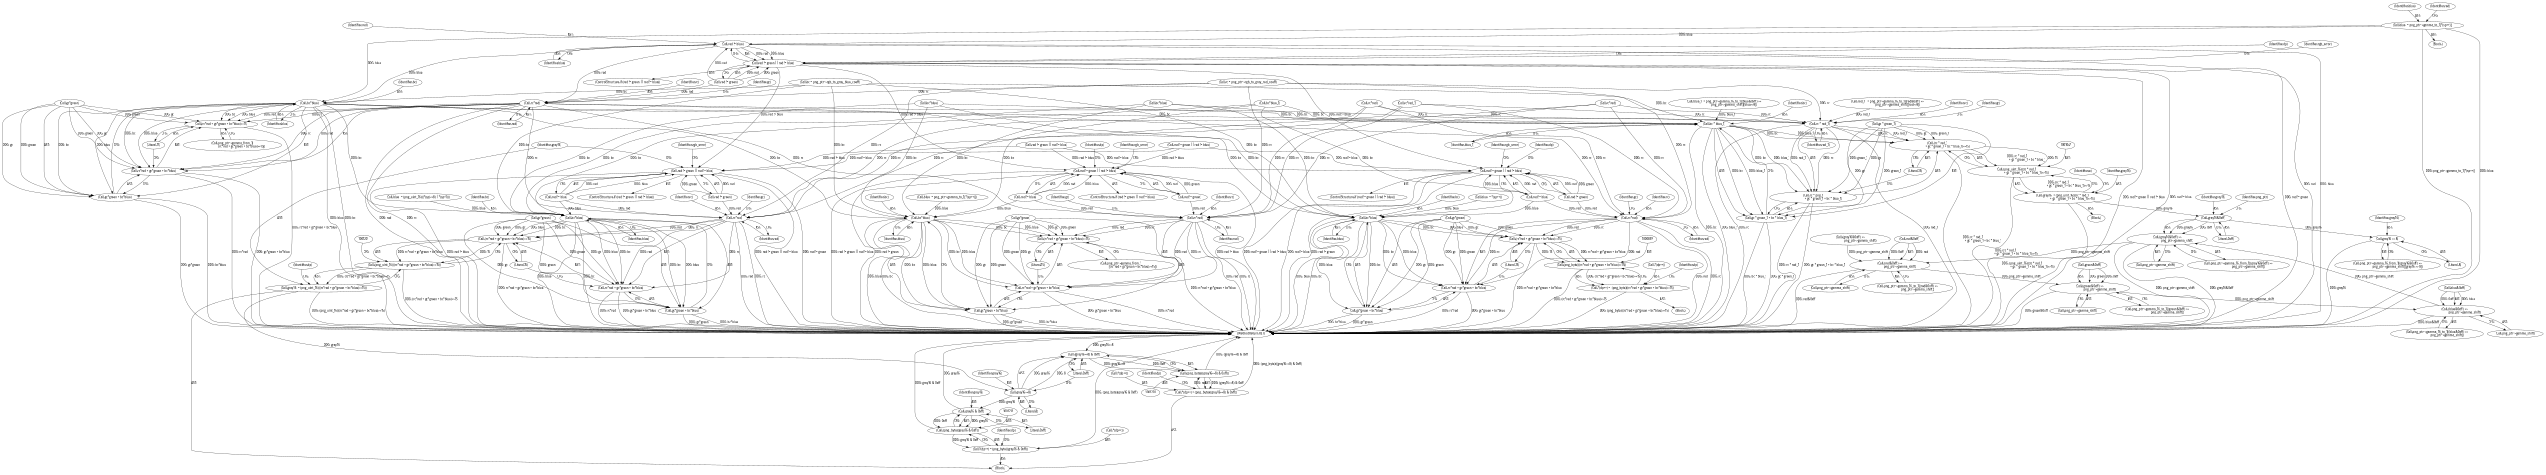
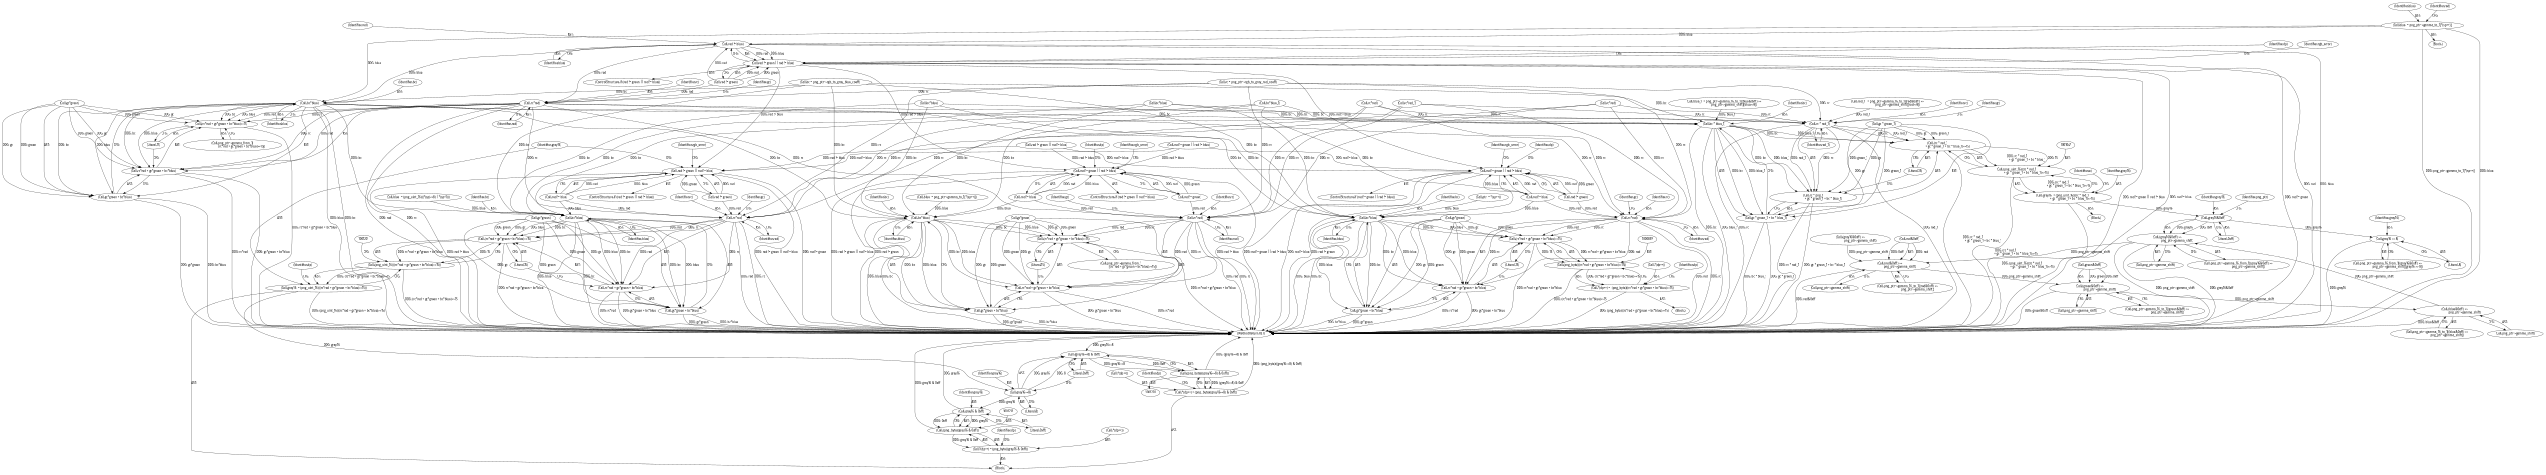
node "(Identifier,blue_1)": removed
node "(Call,blue  = *(sp++))": label "(Call,blue  = *(sp++))" -> "(Call,ptr  = *(sp++))"
node "(Call,blue&0xff)": removed
edge "(Call,*(dp++) = (png_byte)(gray16 & 0xff))" -> "(MethodReturn,RET)": removed, label "DDG: (png_byte)(gray16 & 0xff)"
edge "1001220" -> "(Call,(png_byte)((gray16>>8) & 0xff))": reversed
edge "(Call,*(dp++) = (png_byte)((gray16>>8) & 0xff))" -> "(Call,(png_byte)((gray16>>8) & 0xff))": label "DDG: red" -> "CFG: "
edge "(Call,*(dp++) = (png_byte)(gray16 & 0xff))" -> "(Call,(png_byte)(gray16 & 0xff))": label "CFG: " -> "AST: "
